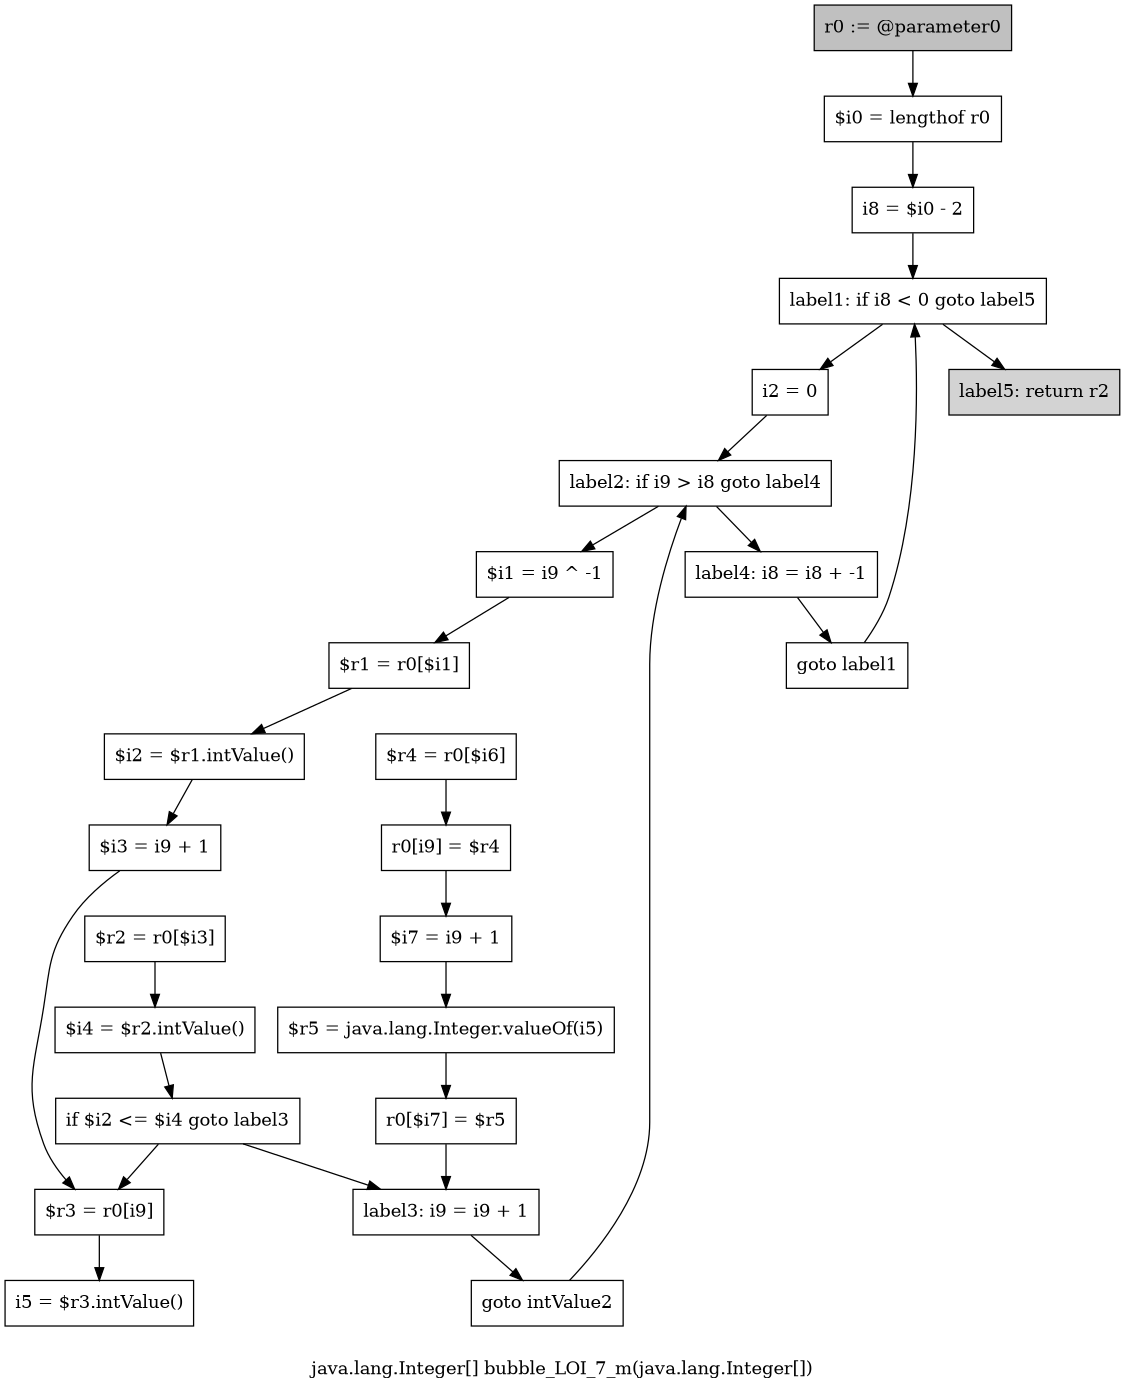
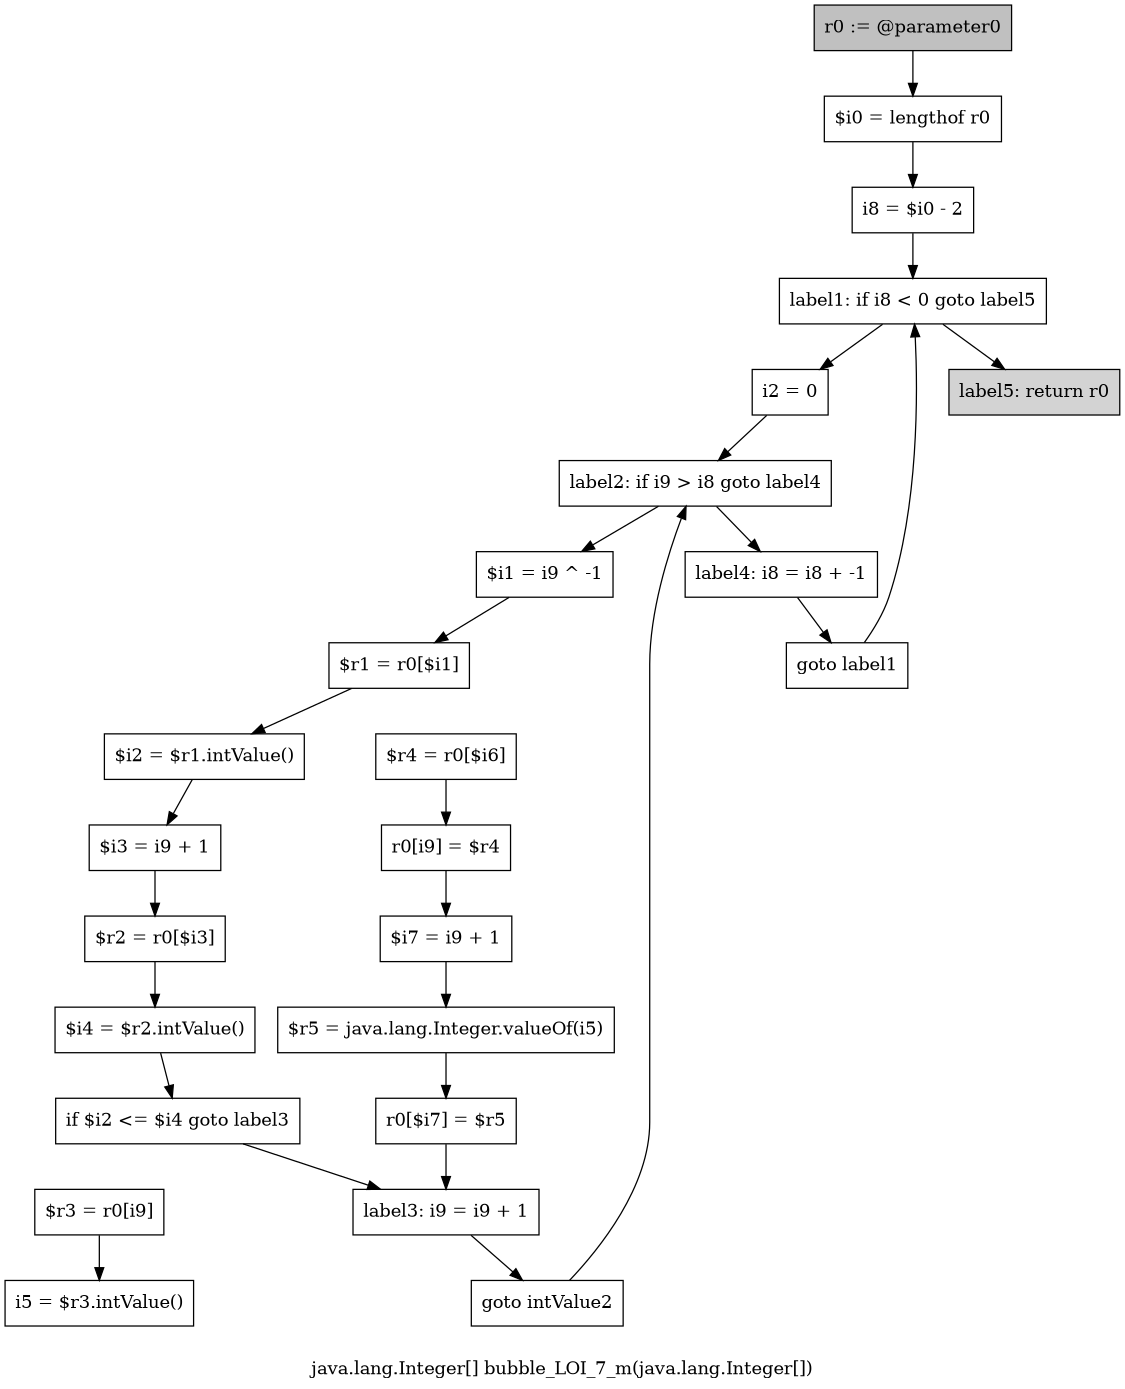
node "label5: return r2": label "label5: return r2" -> "label5: return r0"
edge "$i3 = i9 + 1" -> "$r3 = r0[i9]": now "$i3 = i9 + 1" -> "$r2 = r0[$i3]"
edge "if $i2 <= $i4 goto label3" -> "$r3 = r0[i9]": removed
